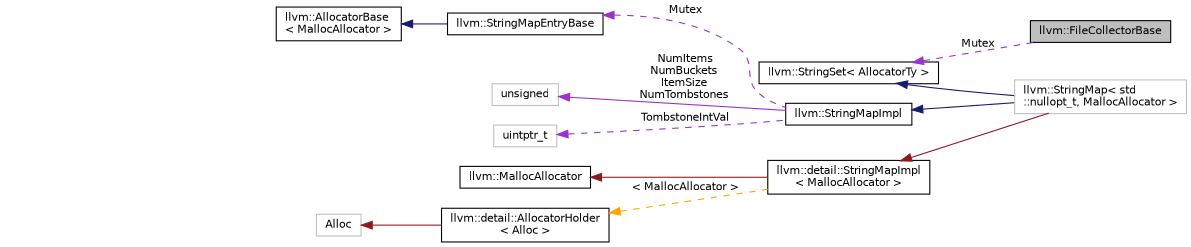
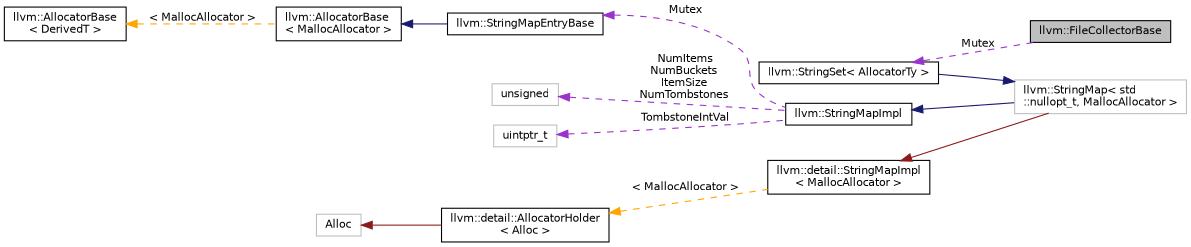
node "llvm::AllocatorBase < DerivedT >": added
edge "llvm::StringMap< std ::nullopt_t, MallocAllocator >" -> "llvm::StringSet< AllocatorTy >": reversed
edge "llvm::StringMapImpl" -> "unsigned": style solid -> dashed
node "llvm::MallocAllocator": removed
